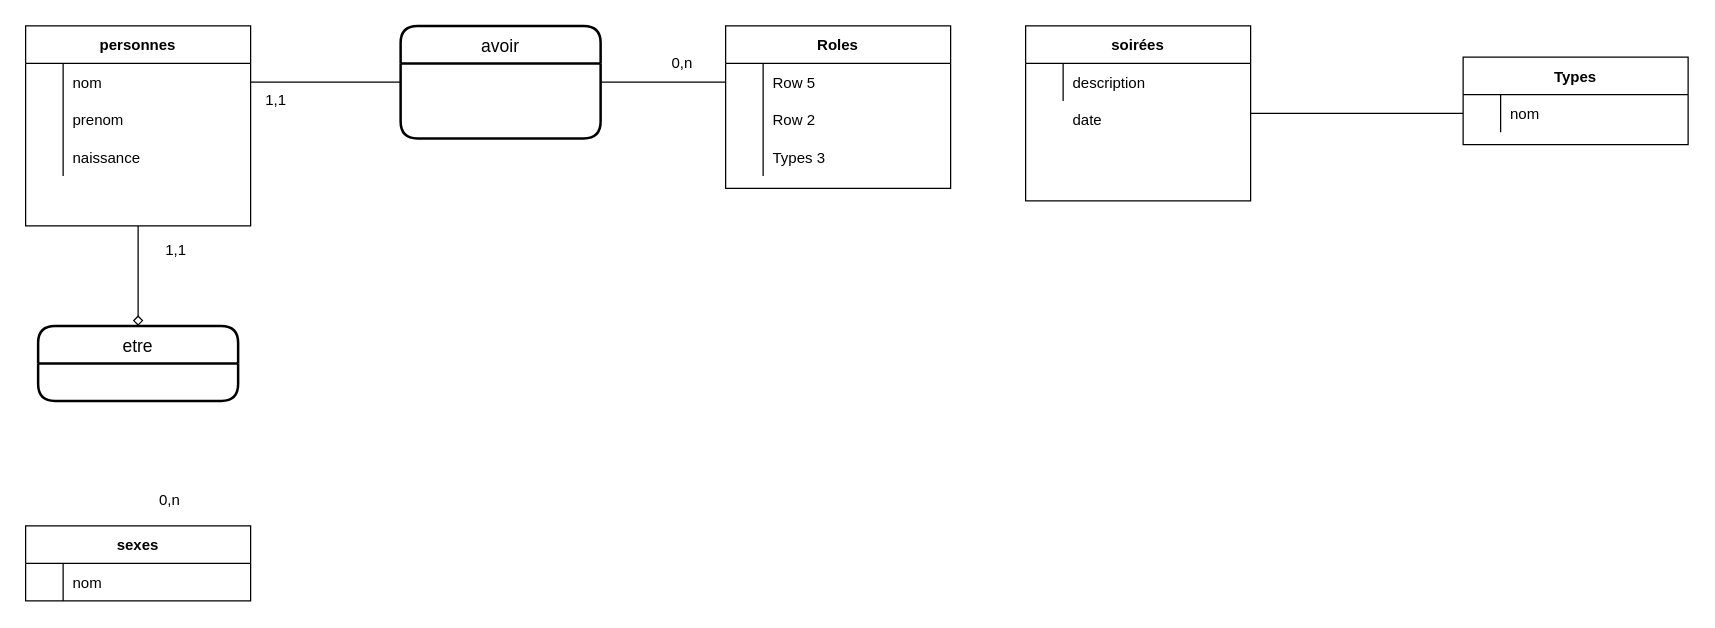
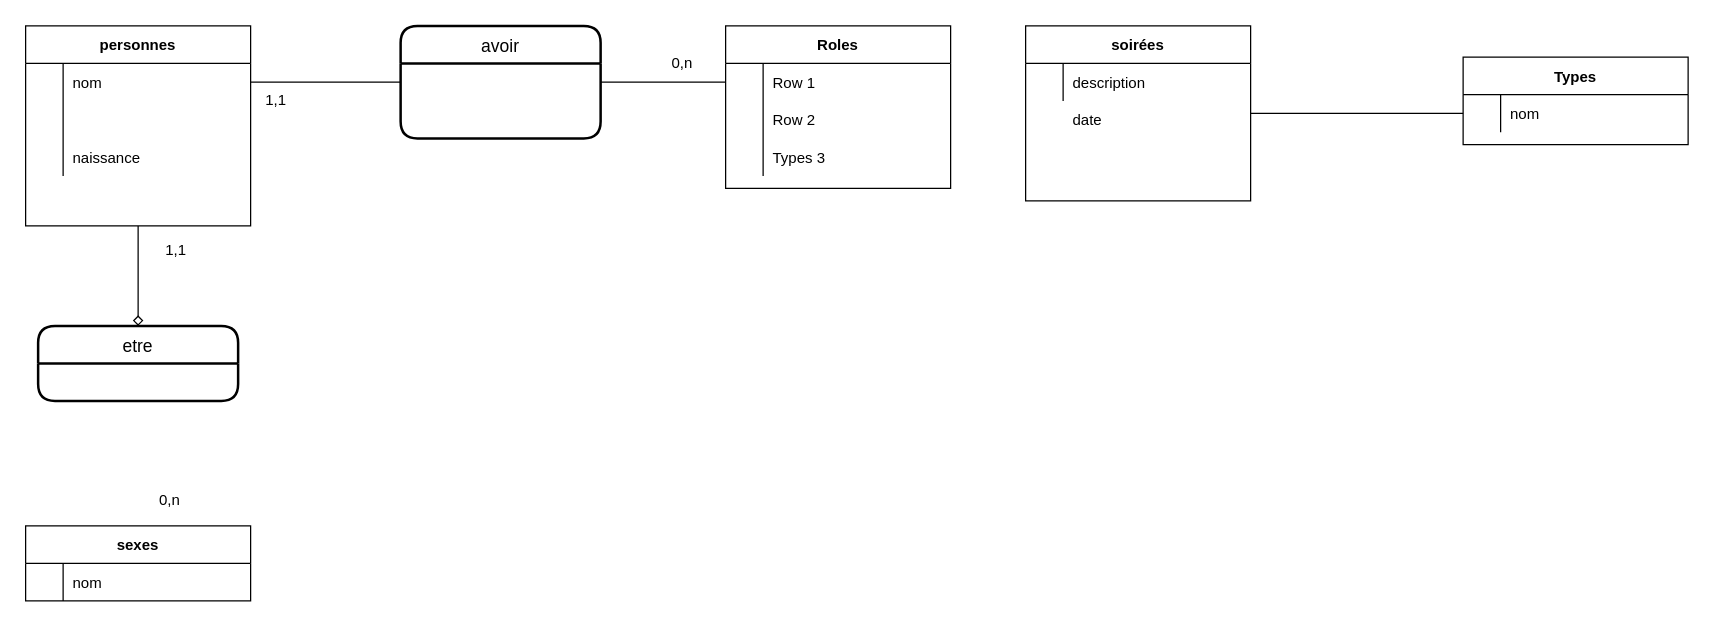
node "Row 5": label "Row 5" -> "Row 1"
node "prenom": removed
